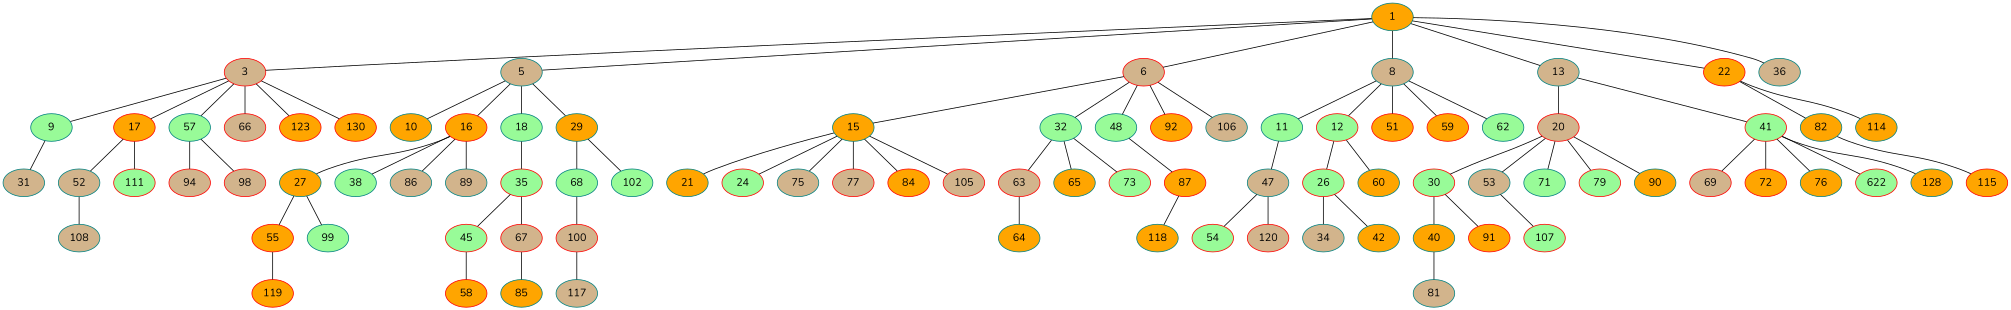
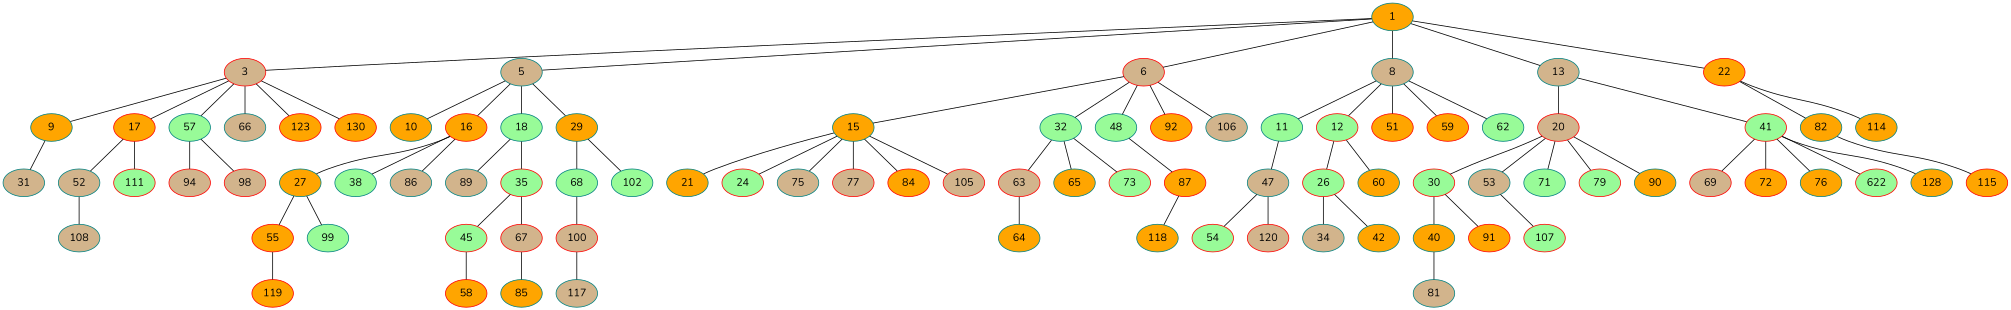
node "36": removed
node "9": fillcolor palegreen -> orange
node "66": color red -> teal
edge "16" -- "89": now "18" -- "89"
